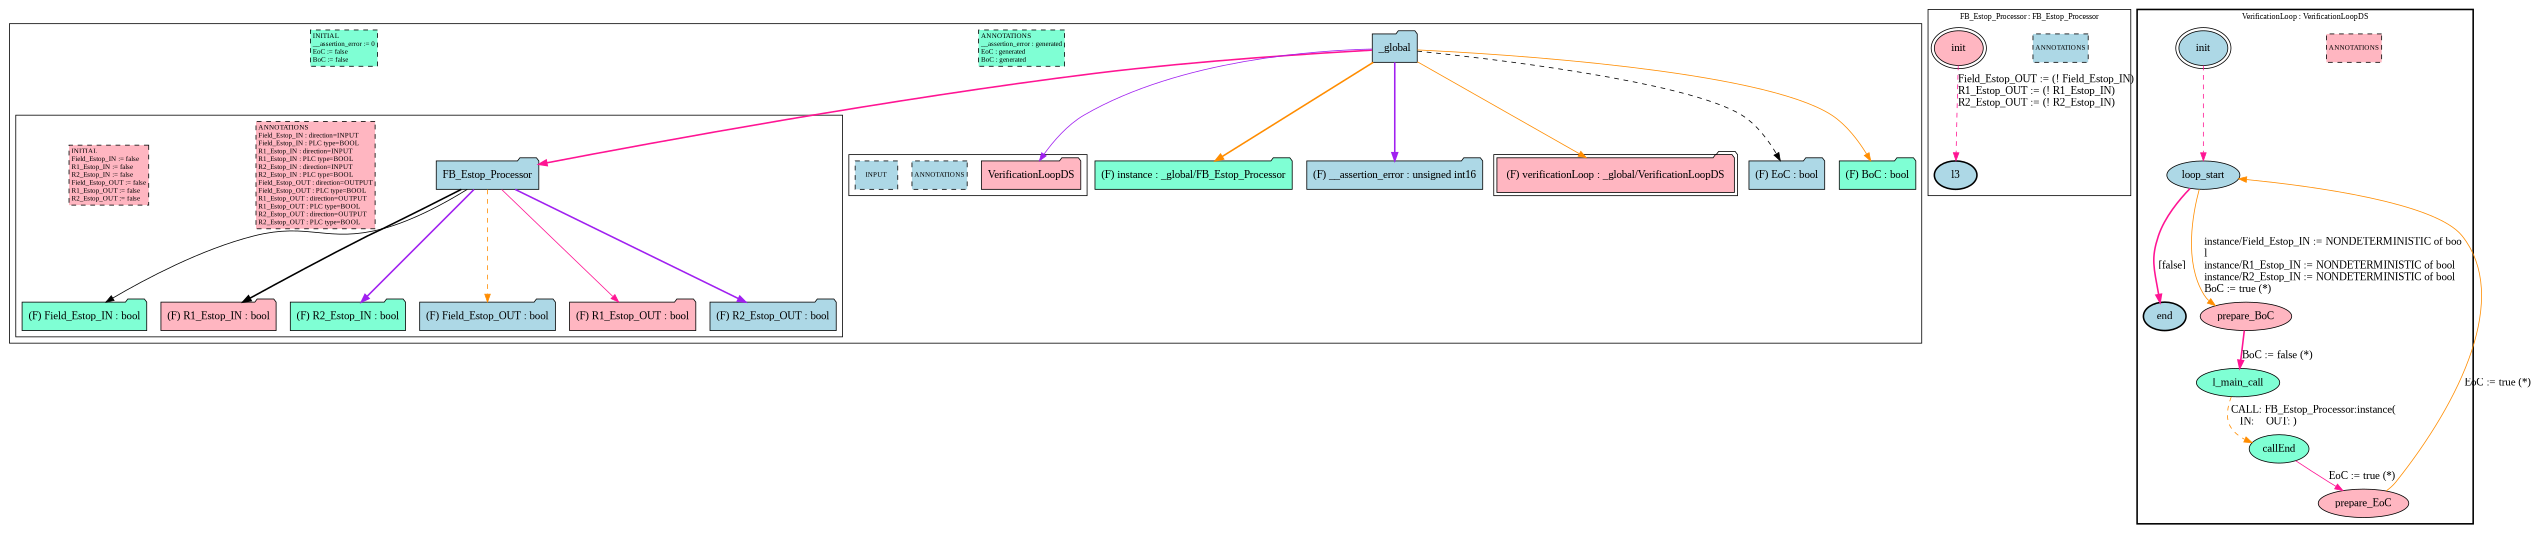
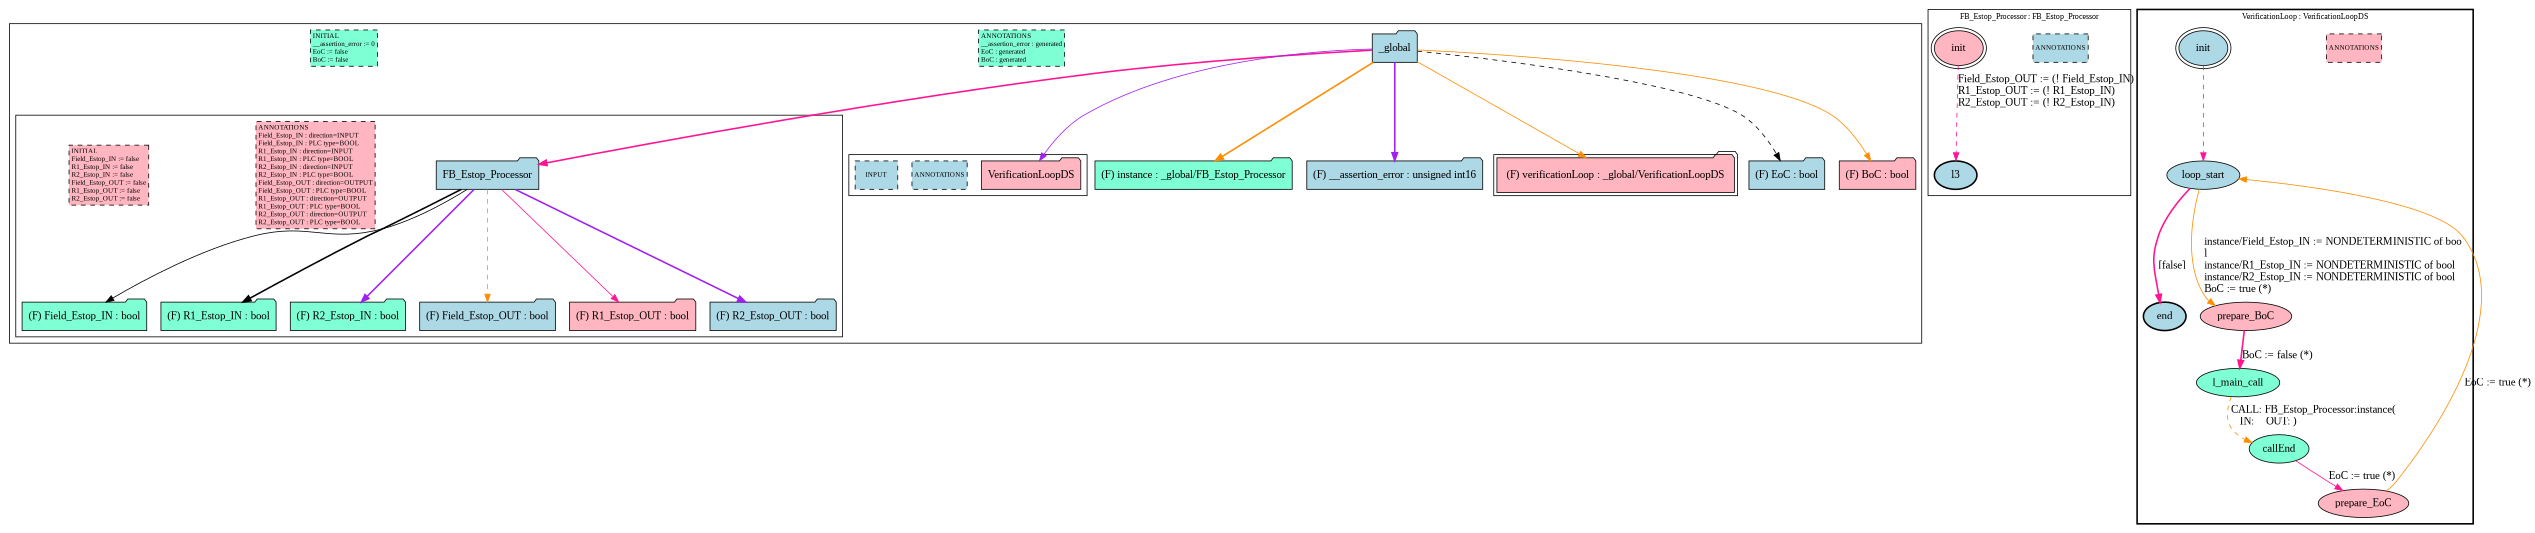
node "(F) BoC : bool": fillcolor aquamarine -> lightpink
node "(F) R1_Estop_IN : bool": fillcolor lightpink -> aquamarine
